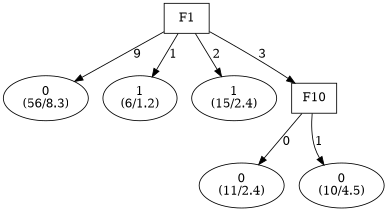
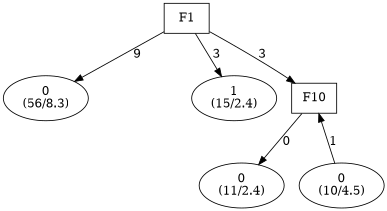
edge "F1" -> "1 (15/2.4)": label "2" -> "3"
node "1 (6/1.2)": removed
edge "F10" -> "0 (10/4.5)": reversed
